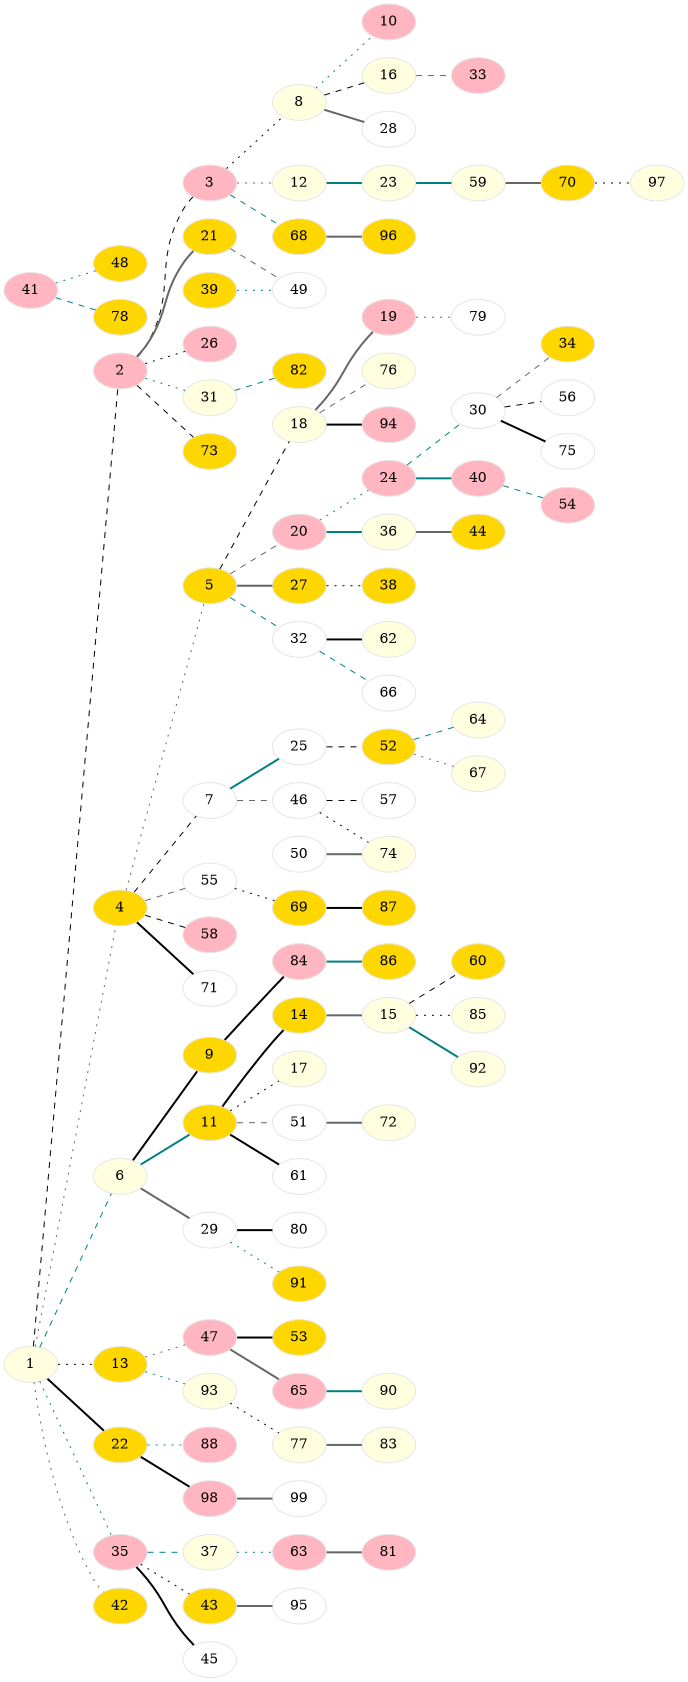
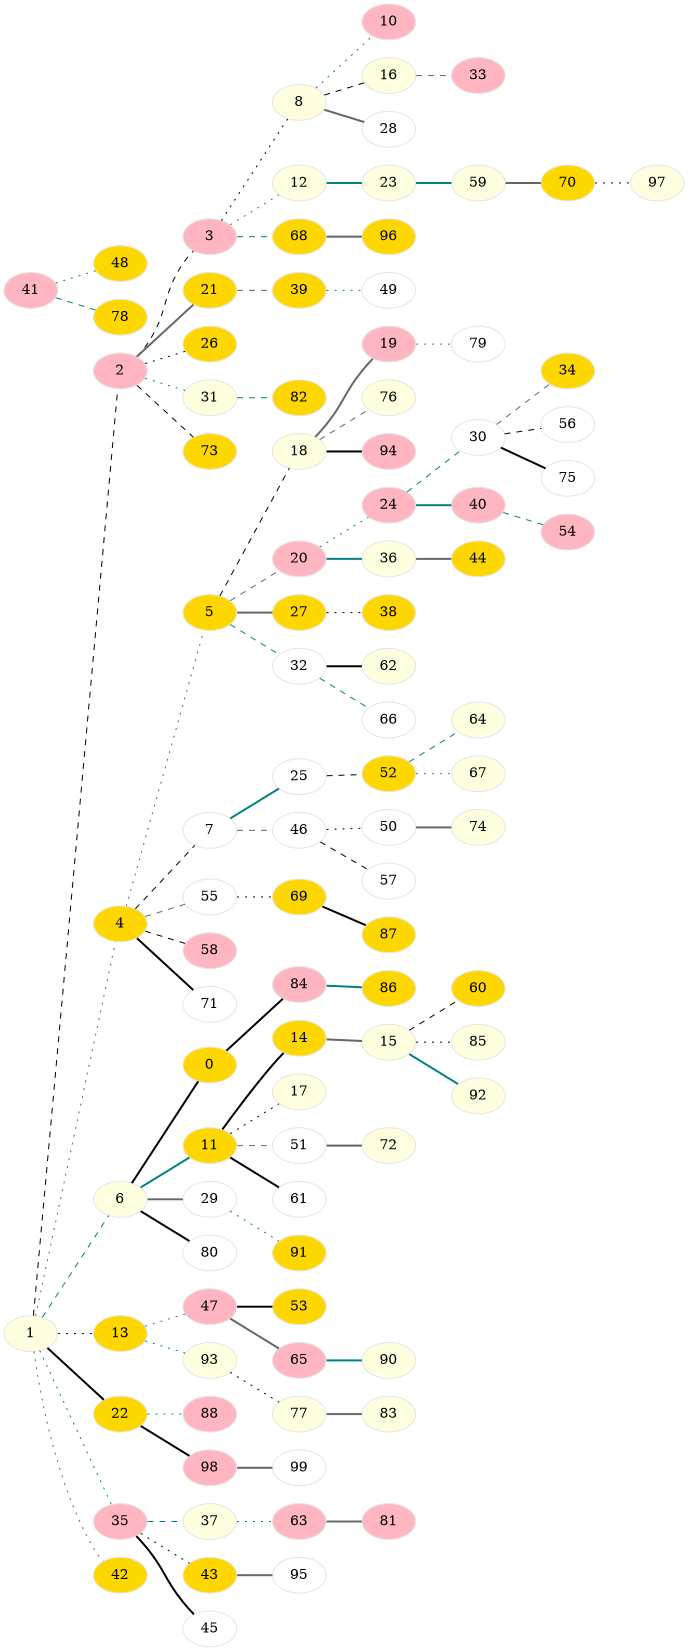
edge "21" -- "49": now "21" -- "39"
node "26": fillcolor lightpink -> gold
edge "46" -- "74": now "46" -- "50"
node "9": label "9" -> "0"
edge "29" -- "80": now "6" -- "80"
